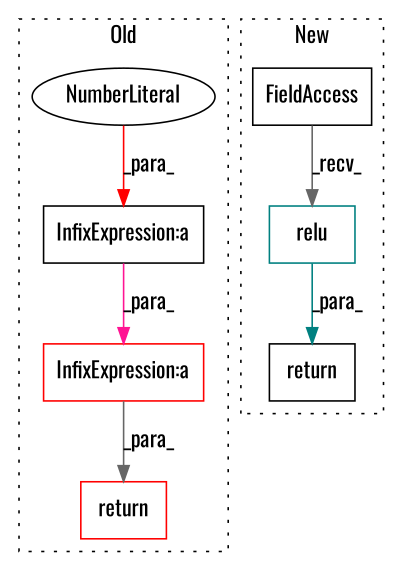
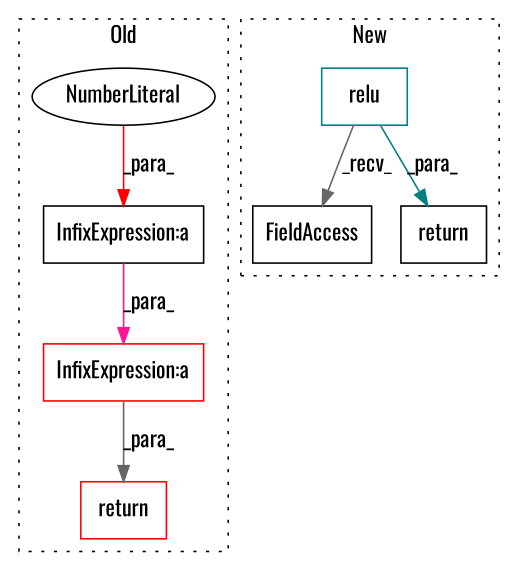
edge "FieldAccess" -> "relu": reversed
